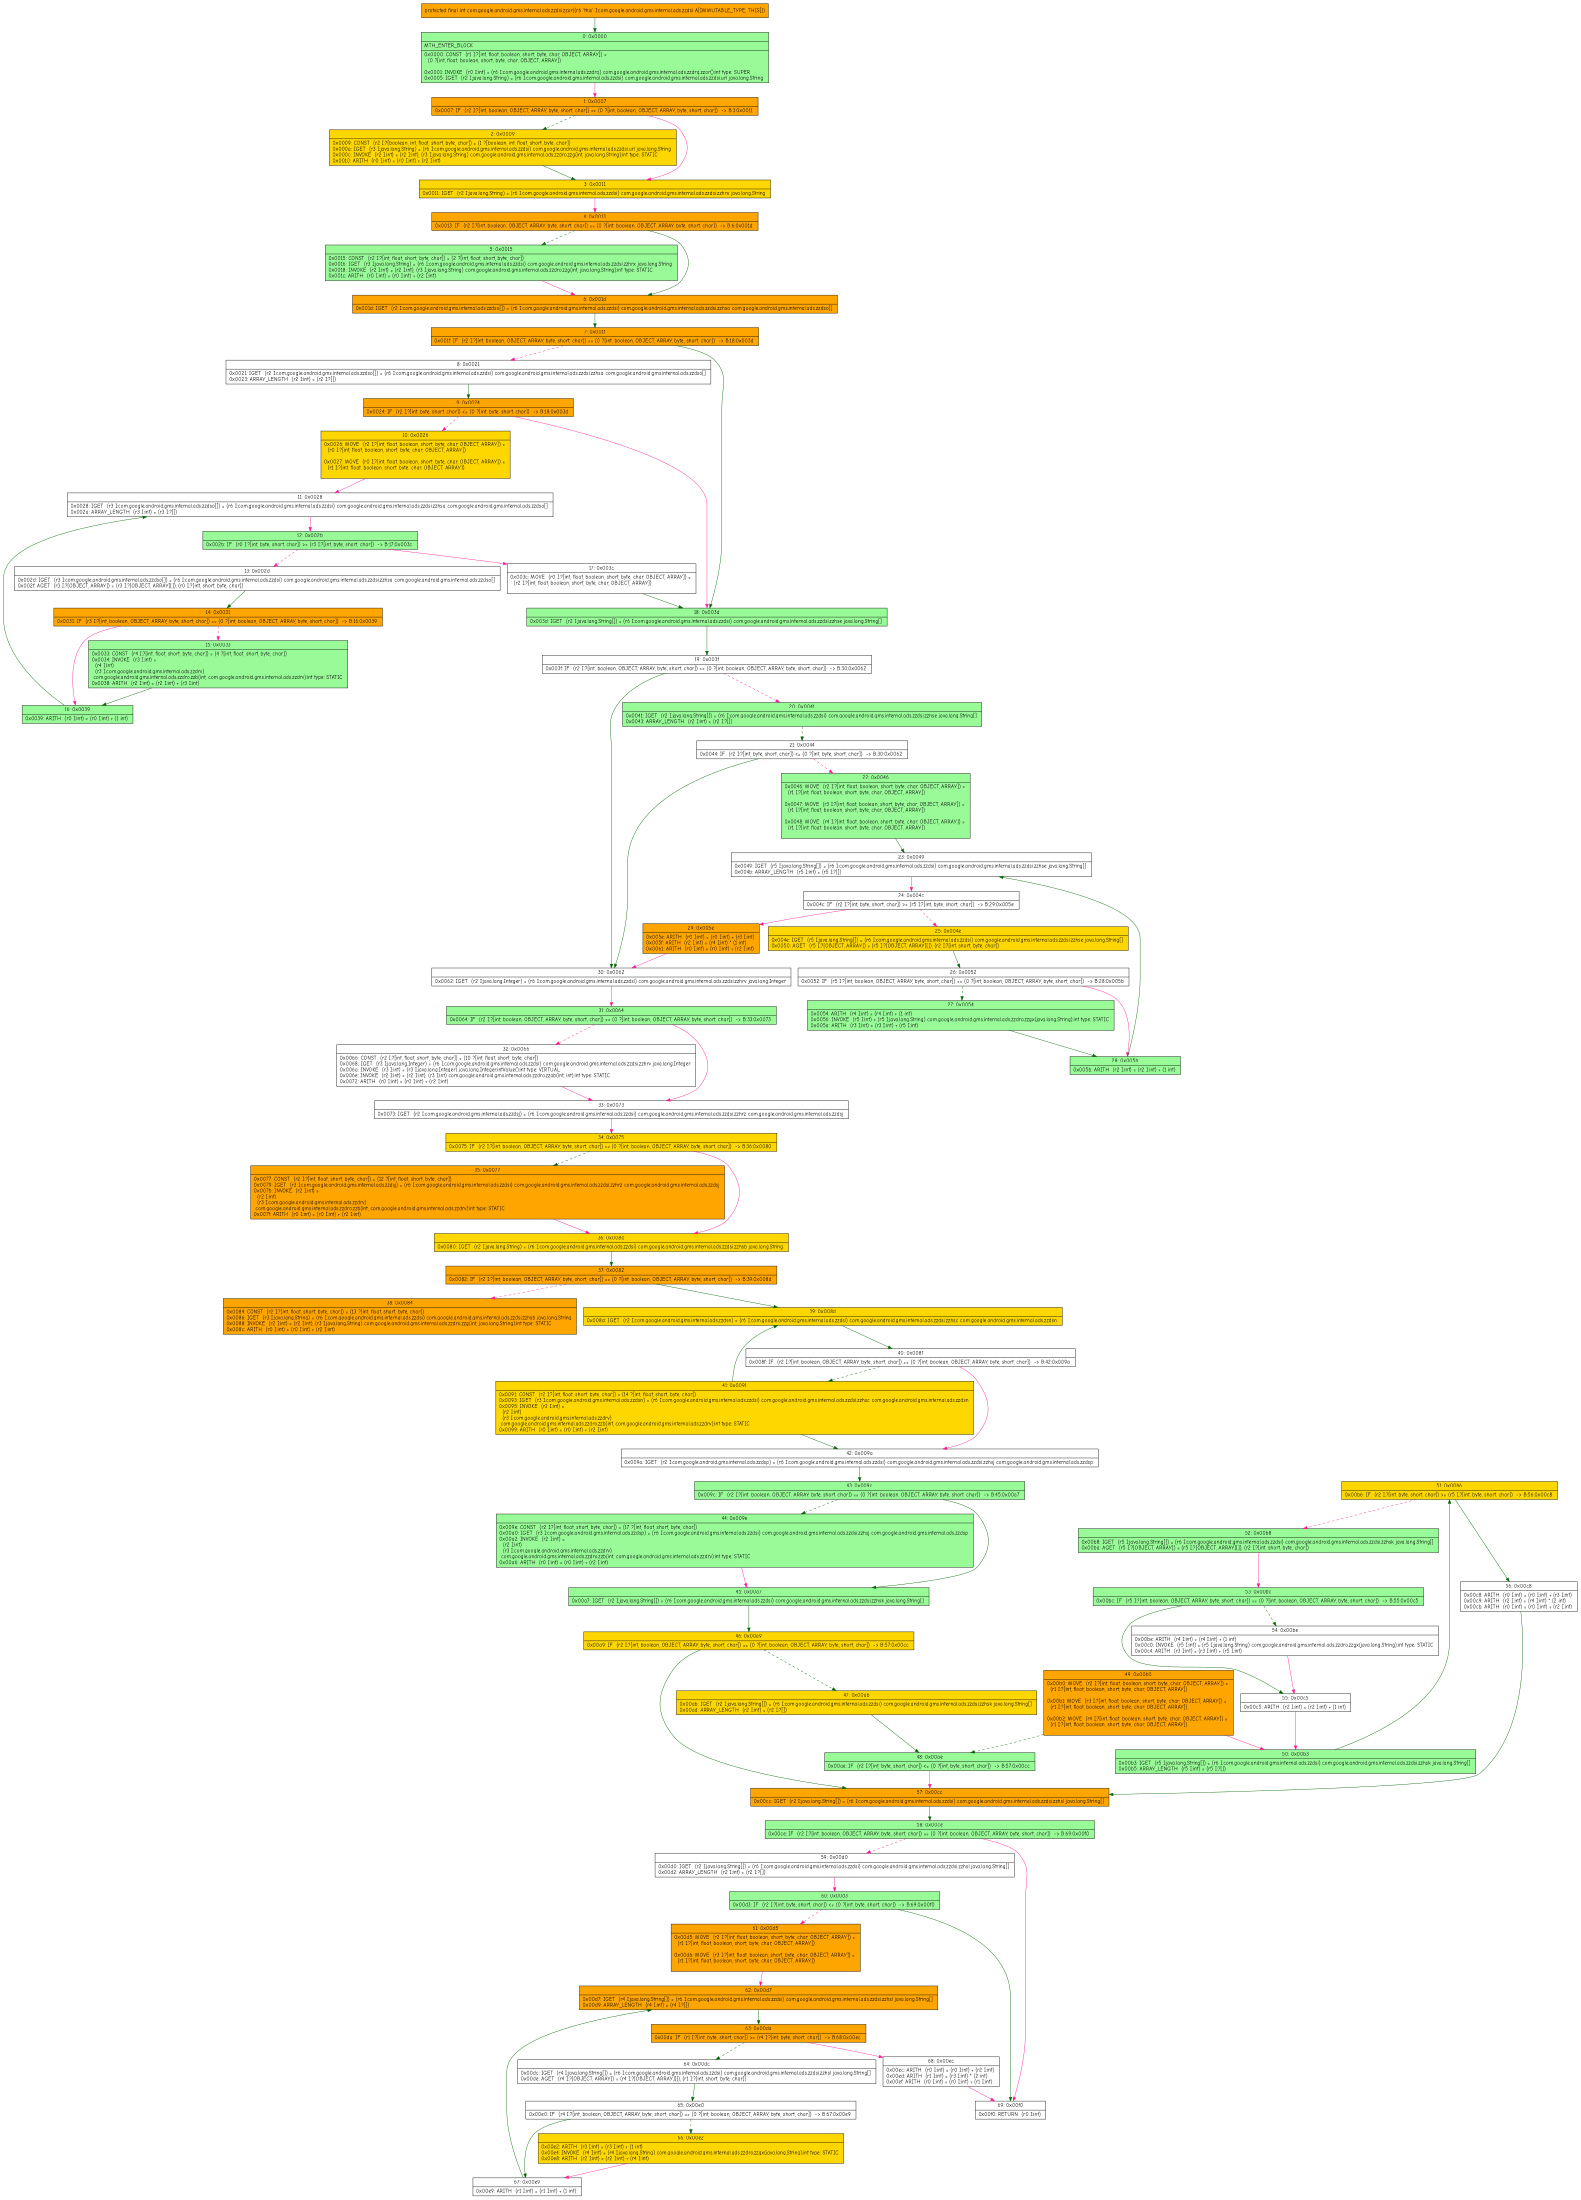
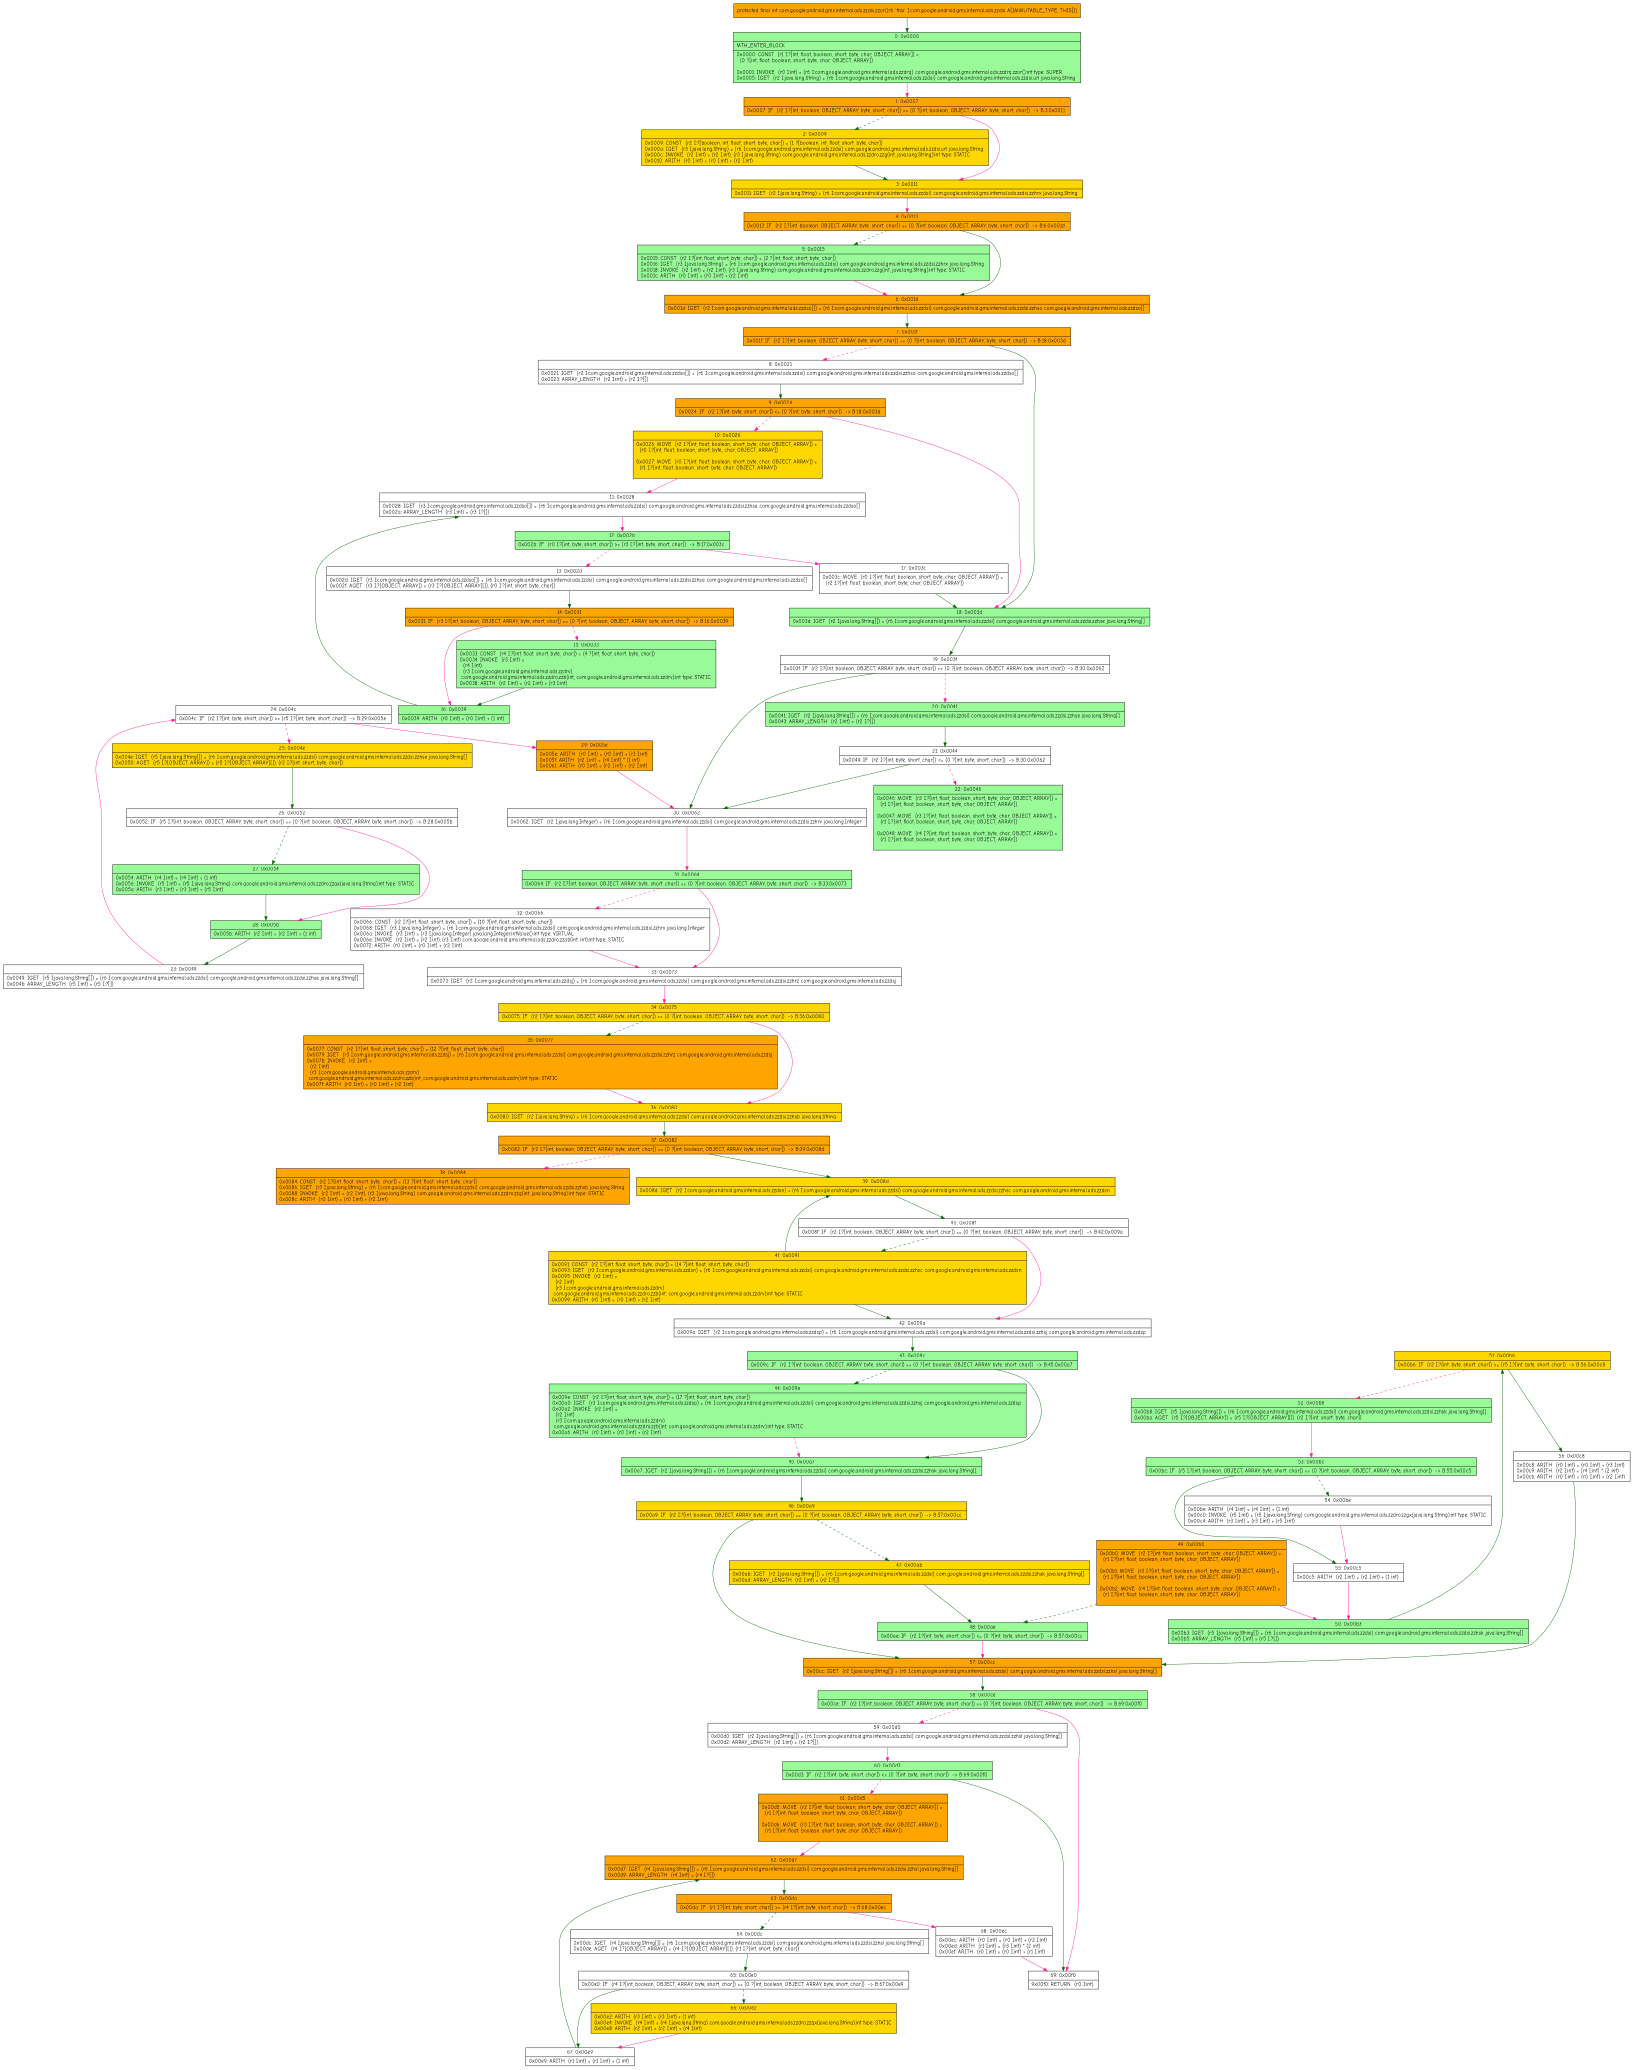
edge "20: 0x0041" -> "21: 0x0044": style dashed -> solid
edge "22: 0x0046" -> "23: 0x0049": removed
edge "44: 0x009e" -> "45: 0x00a7": style solid -> dashed
node "69: 0x00f0": text "0x00f0: RETURN  (r0 I:int)" -> "9x00f0: RETURN  (r0 I:int)"
